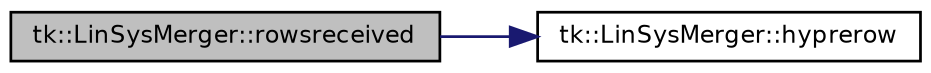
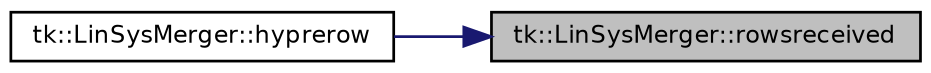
edge "tk::LinSysMerger::rowsreceived" -> "tk::LinSysMerger::hyprerow": reversed
